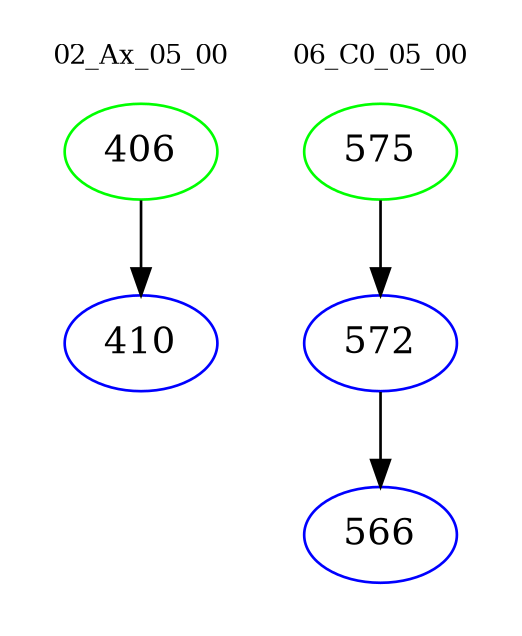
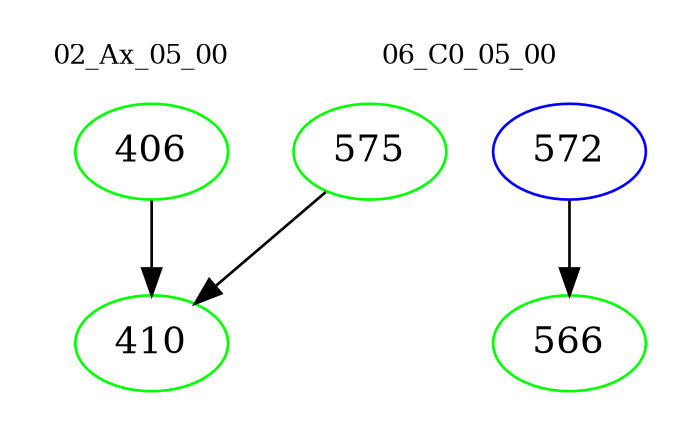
edge "575" -> "572": now "575" -> "410"
node "410": color blue -> green
node "566": color blue -> green
